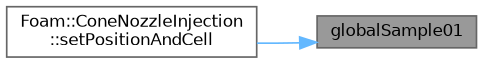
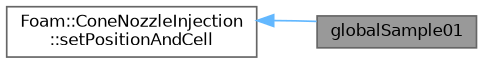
edge "Foam::ConeNozzleInjection ::setPositionAndCell" -> "globalSample01": reversed
